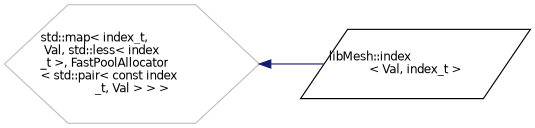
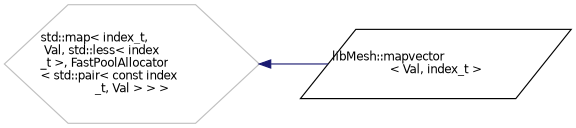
node "libMesh::index < Val, index_t >": label "libMesh::index < Val, index_t >" -> "libMesh::mapvector < Val, index_t >"
